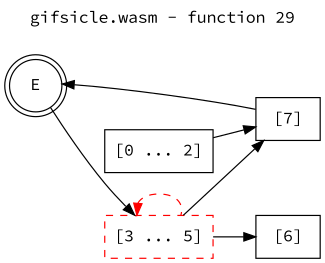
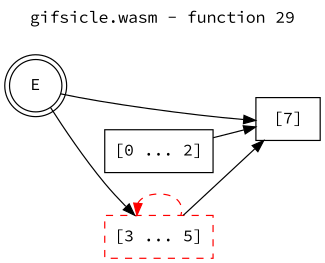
edge "[7]" -> "E": reversed
node "[6]": removed
